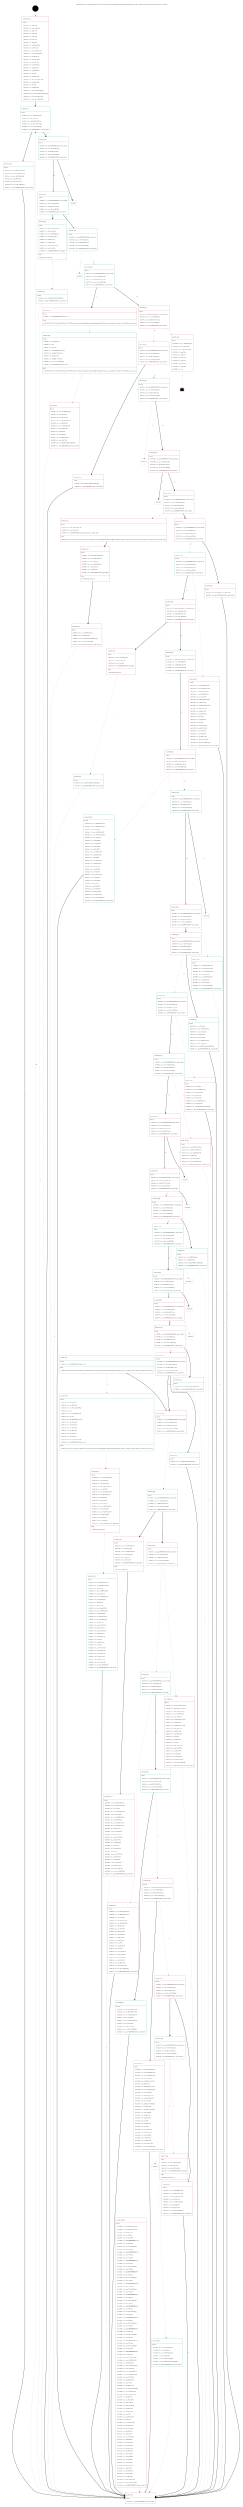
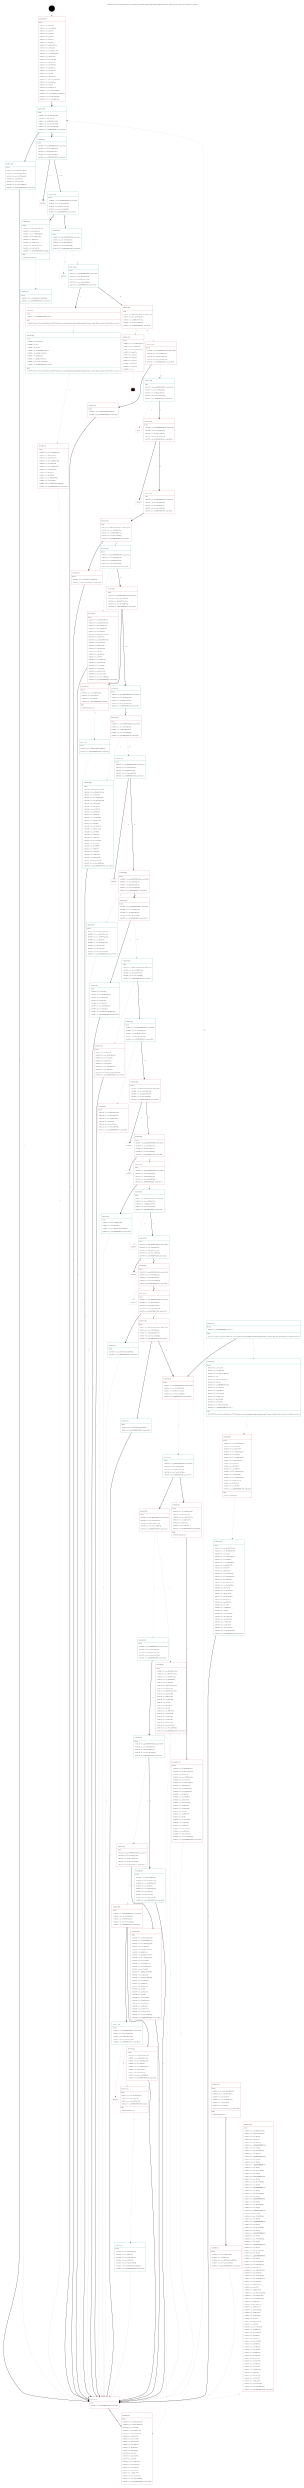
node "0x402035 [12]": removed
edge "0x4020d3 [86]" -> "0x402433 [5]": reversed
